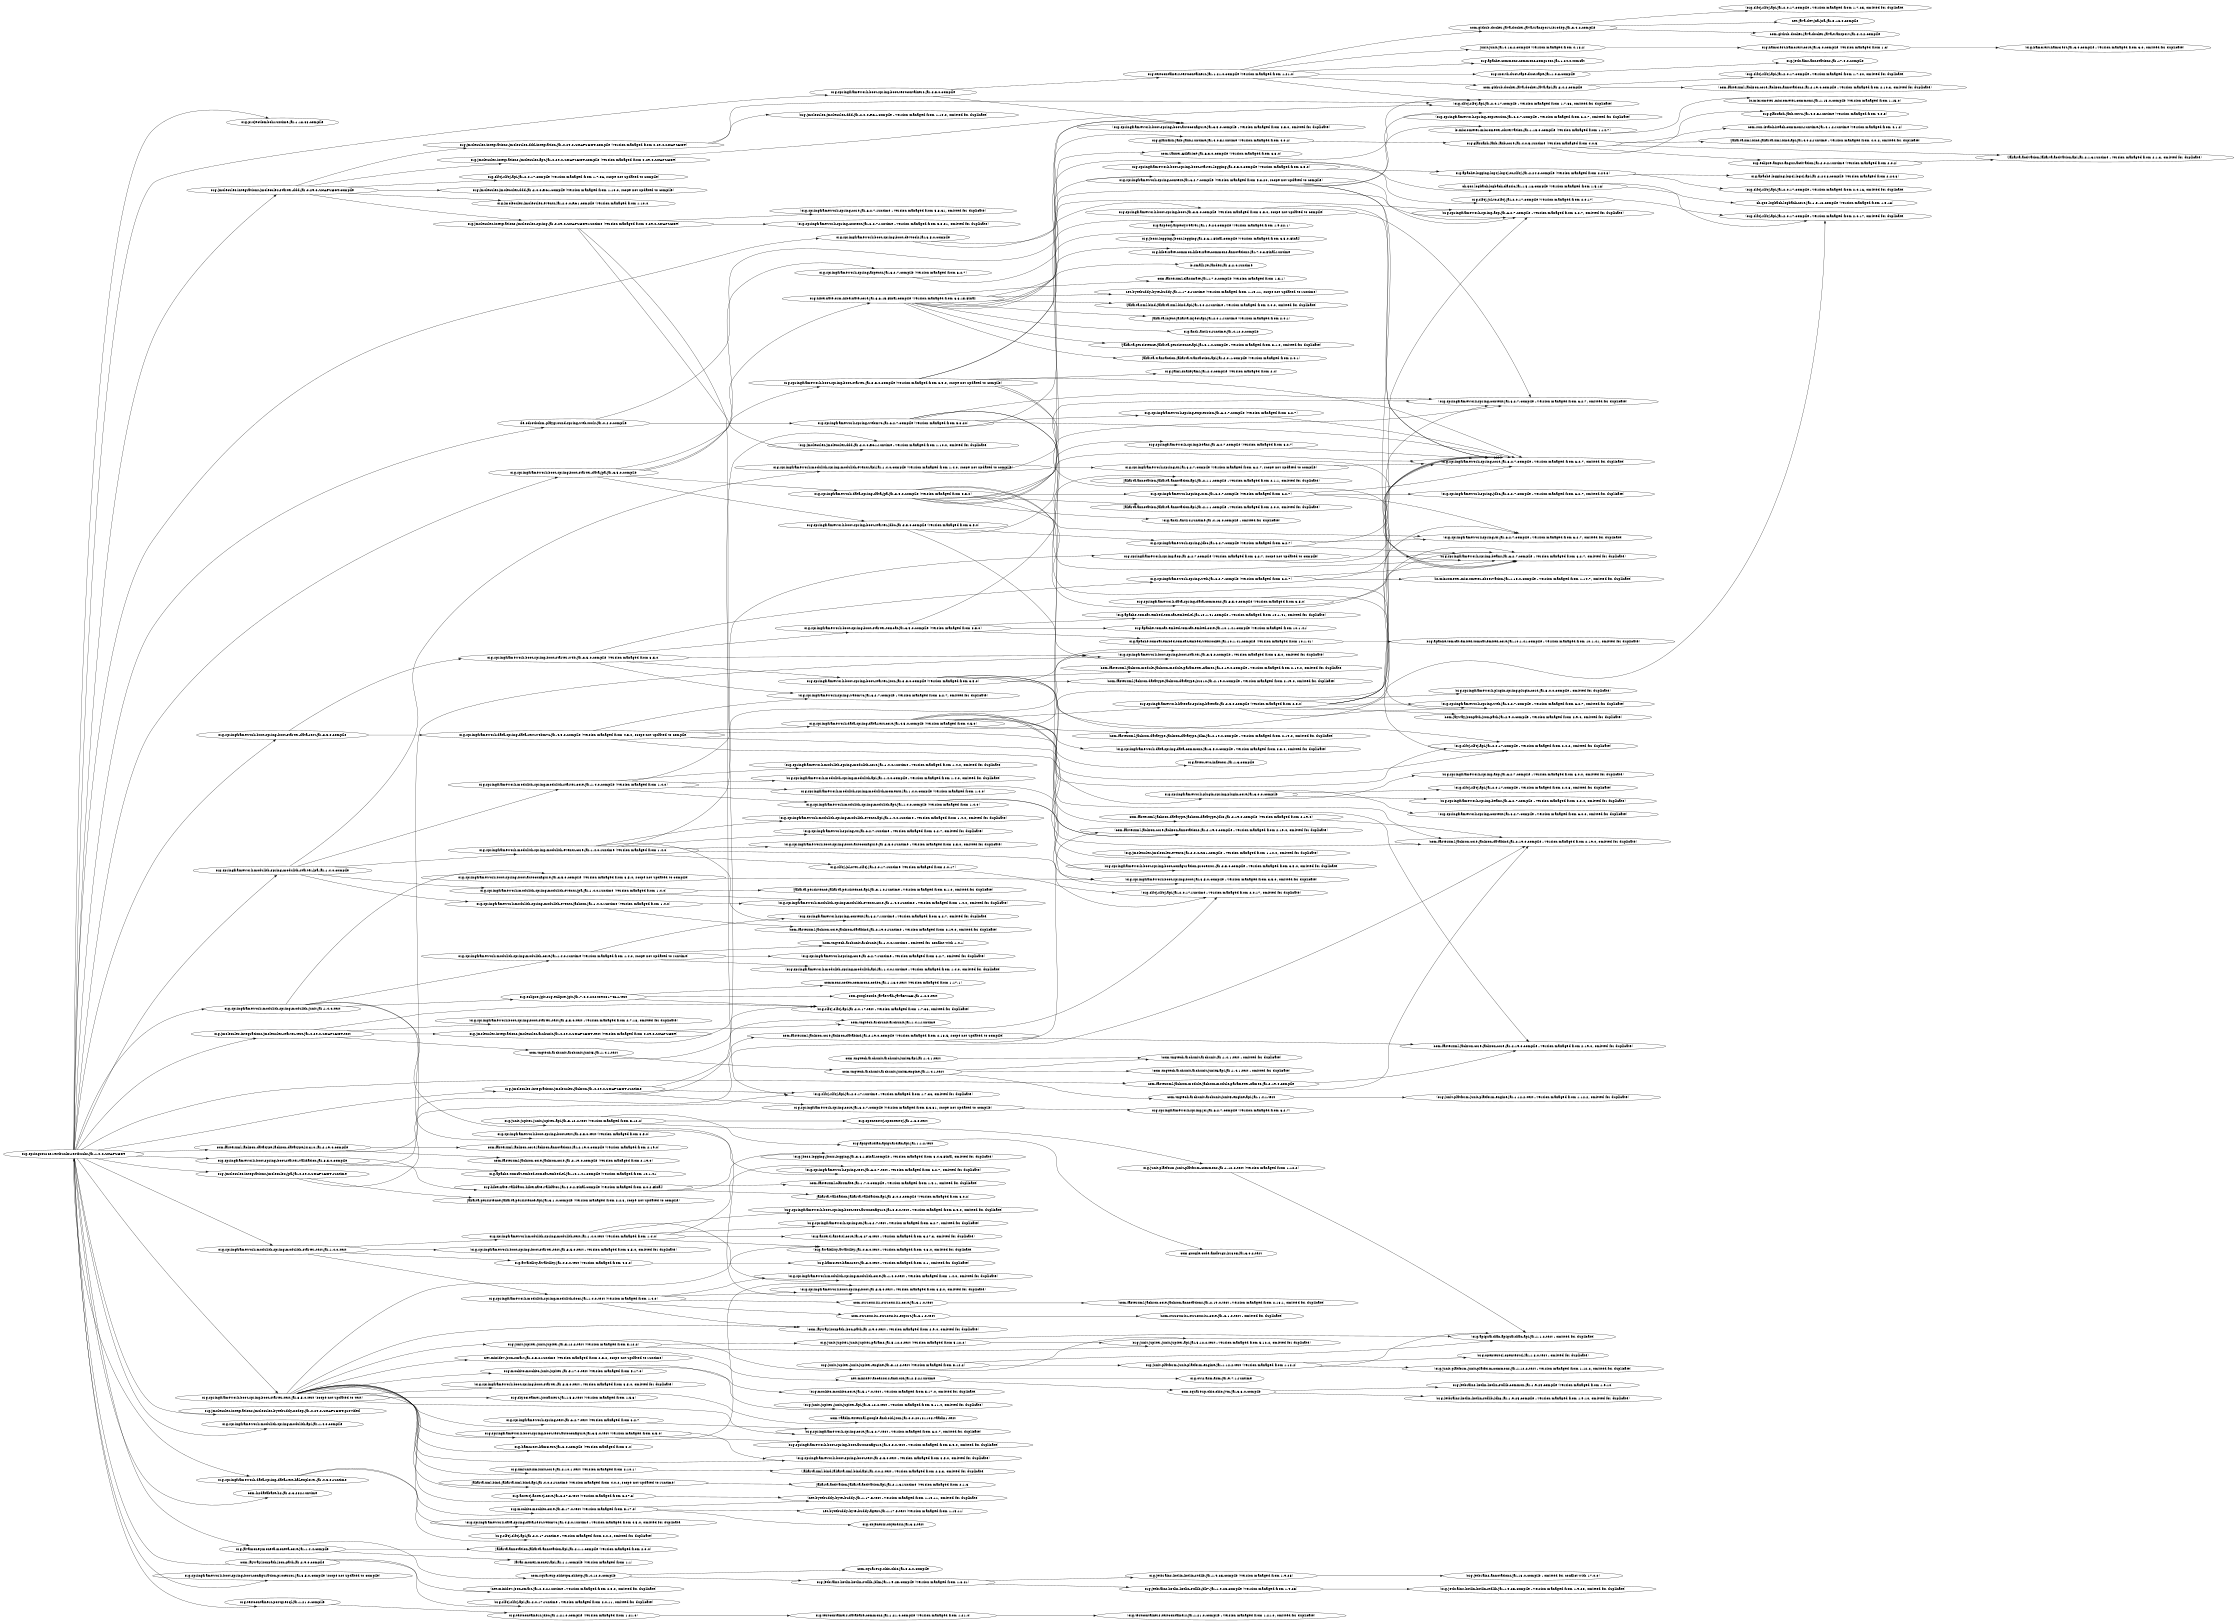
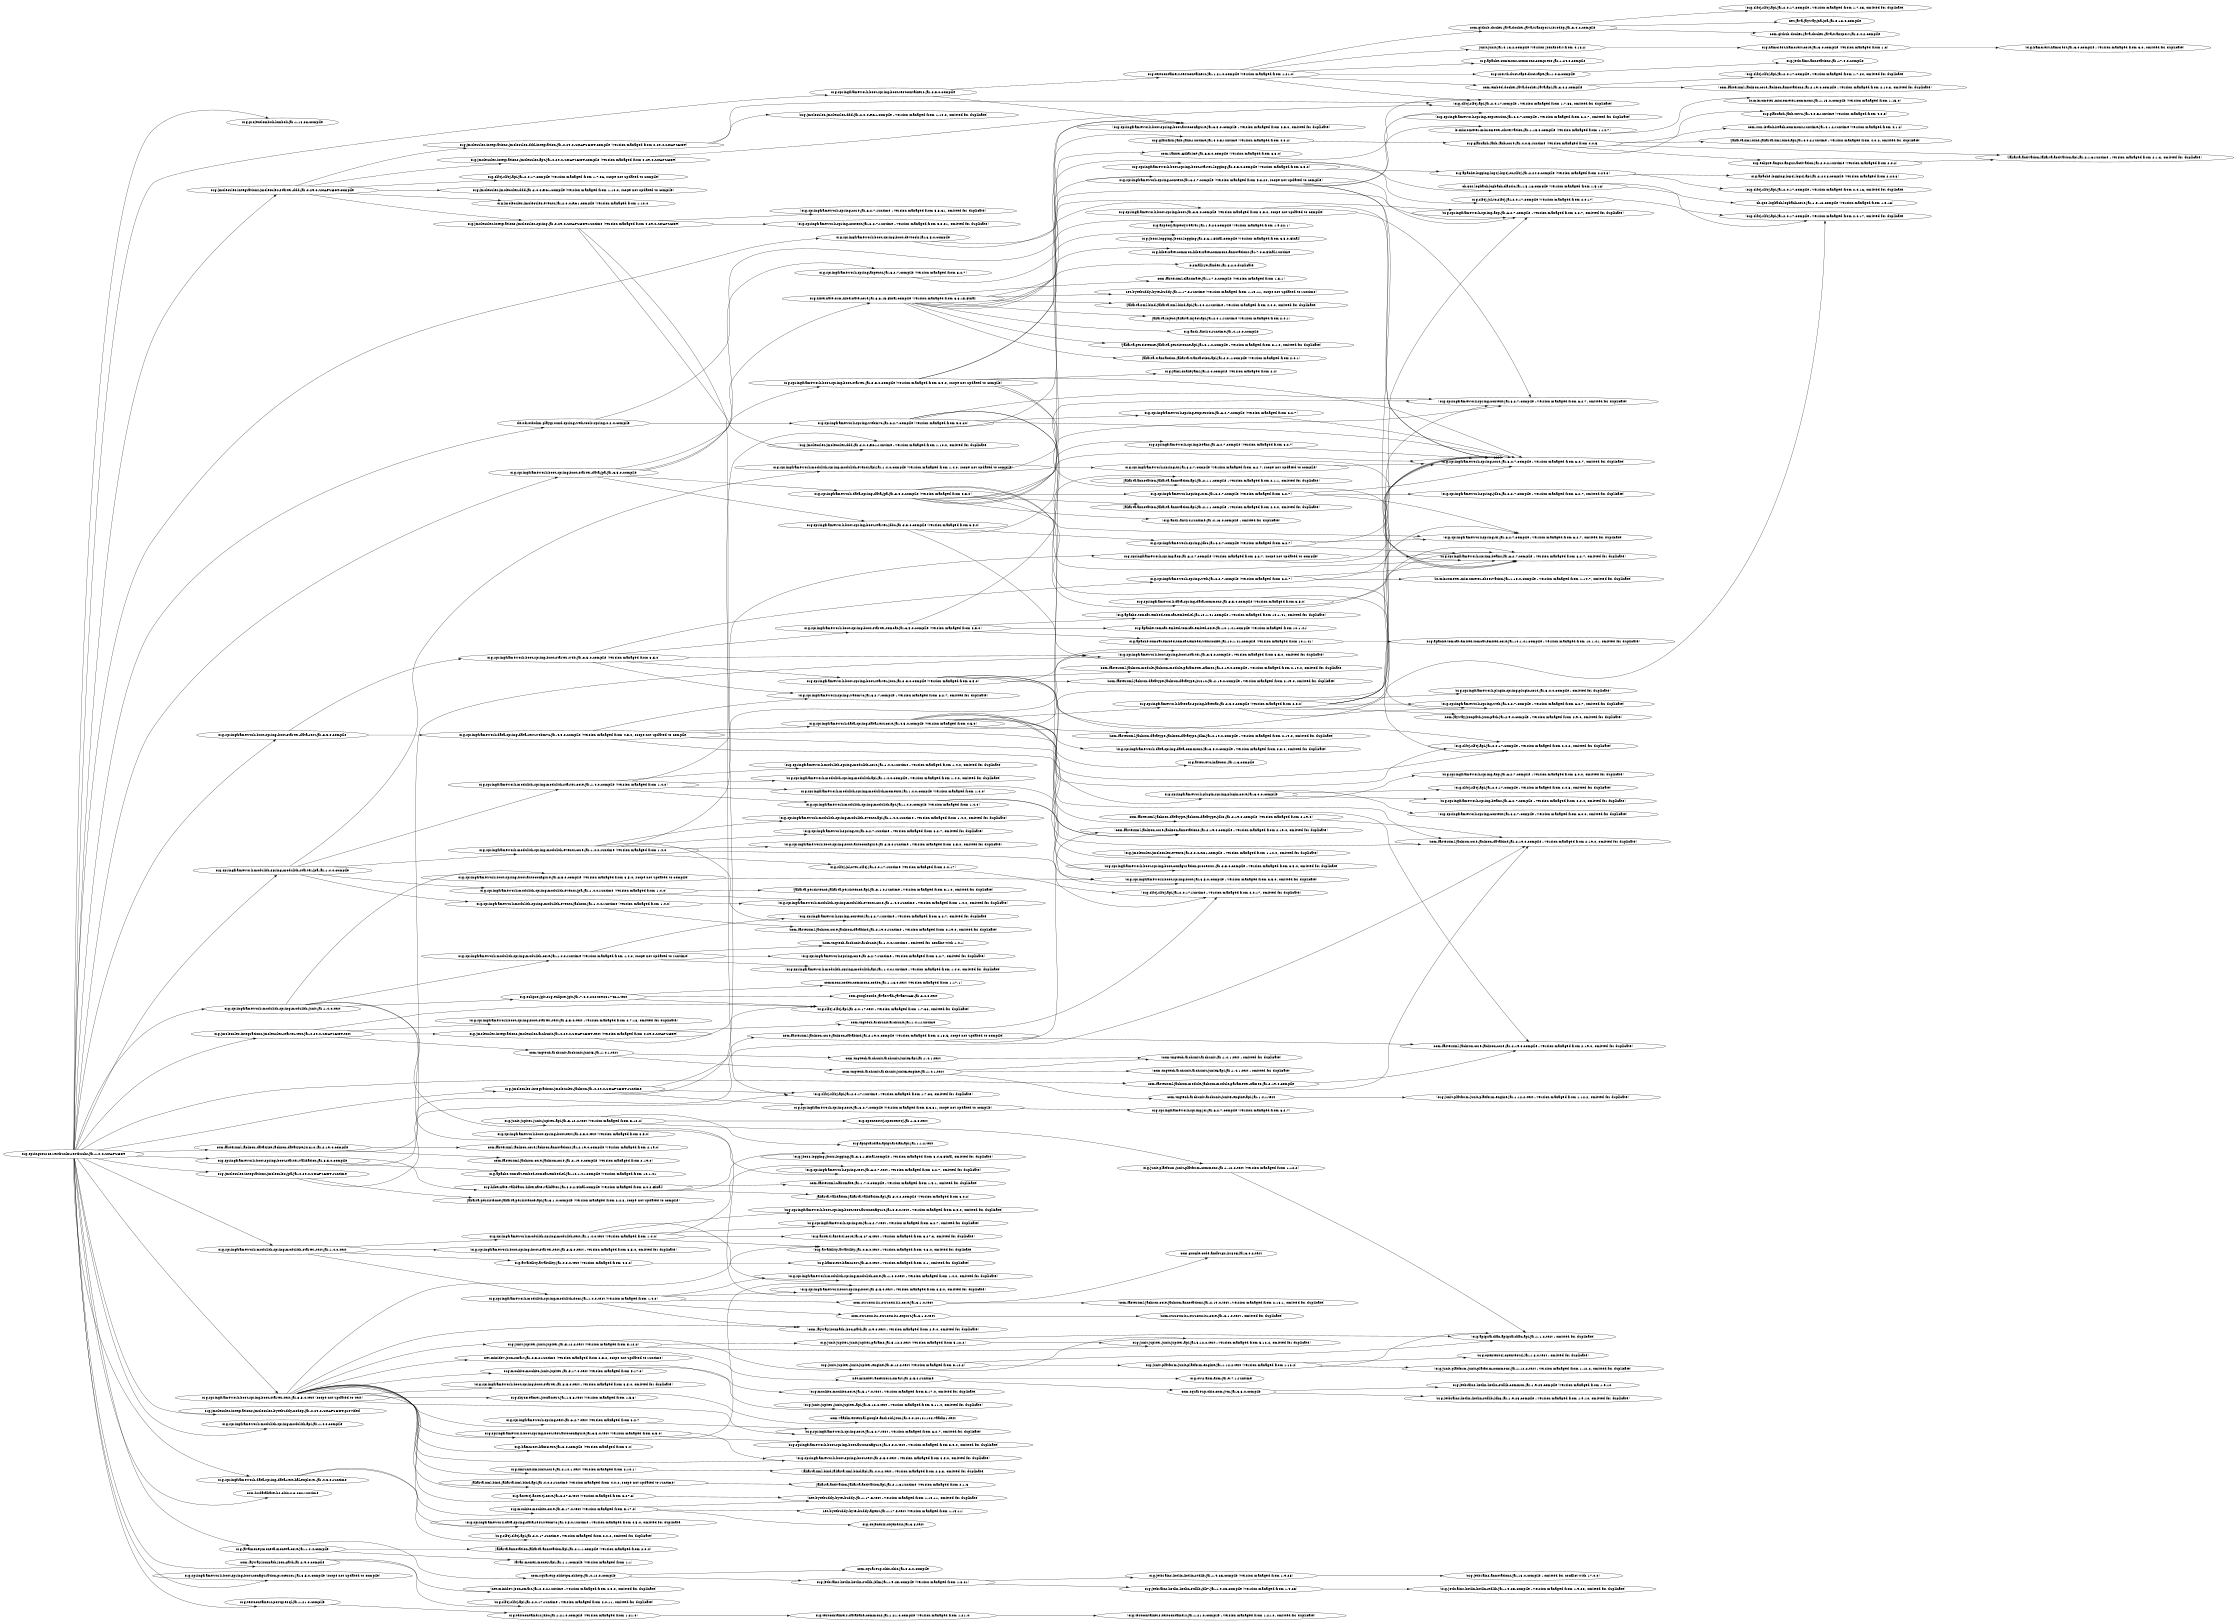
node "net.java.dev.jna:jna:jar:5.13.0:compile": label "net.java.dev.jna:jna:jar:5.13.0:compile" -> "net.java.jayway.jna:jna:jar:5.13.0:compile"
node "junit:junit:jar:4.13.2:compile (version managed from 4.13.2)": label "junit:junit:jar:4.13.2:compile (version managed from 4.13.2)" -> "junit:junit:jar:4.13.2:compile (version jsonassert from 4.13.2)"
node "org.apache.commons:commons-compress:jar:1.24.0:tomcat": label "org.apache.commons:commons-compress:jar:1.24.0:tomcat" -> "org.apache.commons:commons-compress:jar:1.24.0:compile"
node "com.github.docker-java:docker-java-api:jar:3.4.2:compile": label "com.github.docker-java:docker-java-api:jar:3.4.2:compile" -> "com.embed.docker-java:docker-java-api:jar:3.4.2:compile"
node "org.projectlombok:runtime:jar:1.18.38:compile": label "org.projectlombok:runtime:jar:1.18.38:compile" -> "org.projectlombok:lombok:jar:1.18.38:compile"
node "io.smallrye:jandex:jar:3.2.0:runtime": label "io.smallrye:jandex:jar:3.2.0:runtime" -> "io.smallrye:jandex:jar:3.2.0:duplicate"
node "de.odrotbohm.playground:spring-web-tools:jar:0.2.0:compile": label "de.odrotbohm.playground:spring-web-tools:jar:0.2.0:compile" -> "de.odrotbohm.playground:spring-web-tools:spring:0.2.0:compile"
node "com.googlecode.javaewah:JavaEWAH:jar:1.2.3:test": label "com.googlecode.javaewah:JavaEWAH:jar:1.2.3:test" -> "com.googlecode.javaewah:JavaEWAH:jar:6.2.3:test"
edge "com.tngtech.archunit:archunit-junit5:jar:1.4.1:test" -> "com.tngtech.archunit:archunit:jar:1.4.1:runtime": now "com.tngtech.archunit:archunit-junit5:jar:1.4.1:test" -> "com.tngtech.archunit:archunit-junit5-api:jar:1.4.1:test"
edge "org.apiguardian:apiguardian-api:jar:1.1.2:test" -> "com.google.code.findbugs:jsr305:jar:3.0.2:test": now "com.structurizr:structurizr-core:jar:3.1.0:test" -> "com.google.code.findbugs:jsr305:jar:3.0.2:test"
node "net.minidev:accessors-android:jar:2.5.2:runtime": label "net.minidev:accessors-android:jar:2.5.2:runtime" -> "net.minidev:accessors-smart:jar:2.5.2:runtime"
node "com.squareup.okio:okio-jvm:jar:3.6.0:compile": label "com.squareup.okio:okio-jvm:jar:3.6.0:compile" -> "com.squareup.okio:com-jvm:jar:3.6.0:compile"
edge "com.jayway.jsonpath:json-path:jar:2.9.0:compile" -> "org.springsource.restbucks:restbucks:jar:1.0.0-SNAPSHOT": reversed
node "com.h2database:h2:jar:2.3.232:runtime": label "com.h2database:h2:jar:2.3.232:runtime" -> "com.h2database:h2:okio:2.3.232:runtime"
